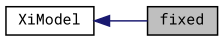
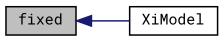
edge "fixed" -> "XiModel": reversed
